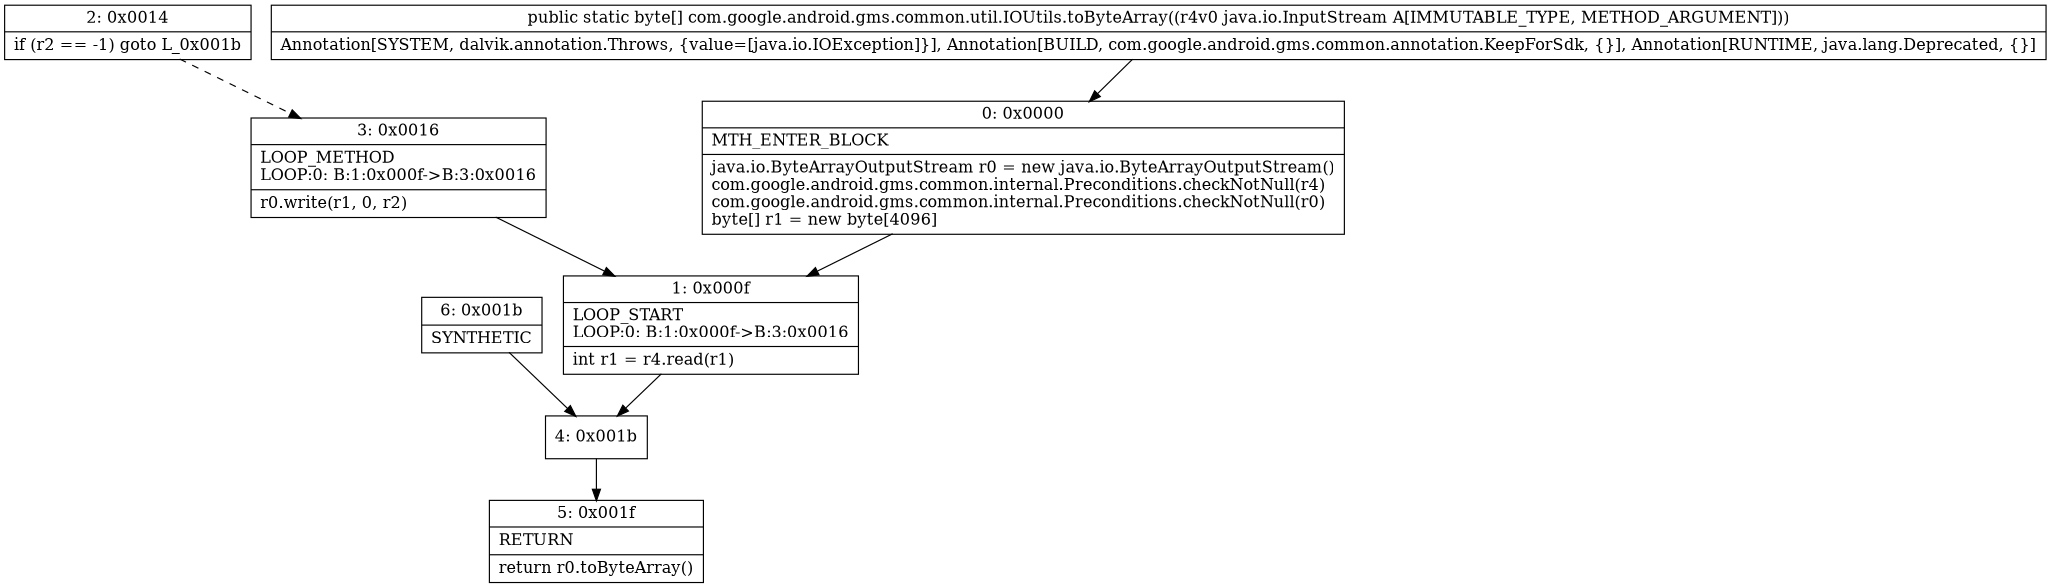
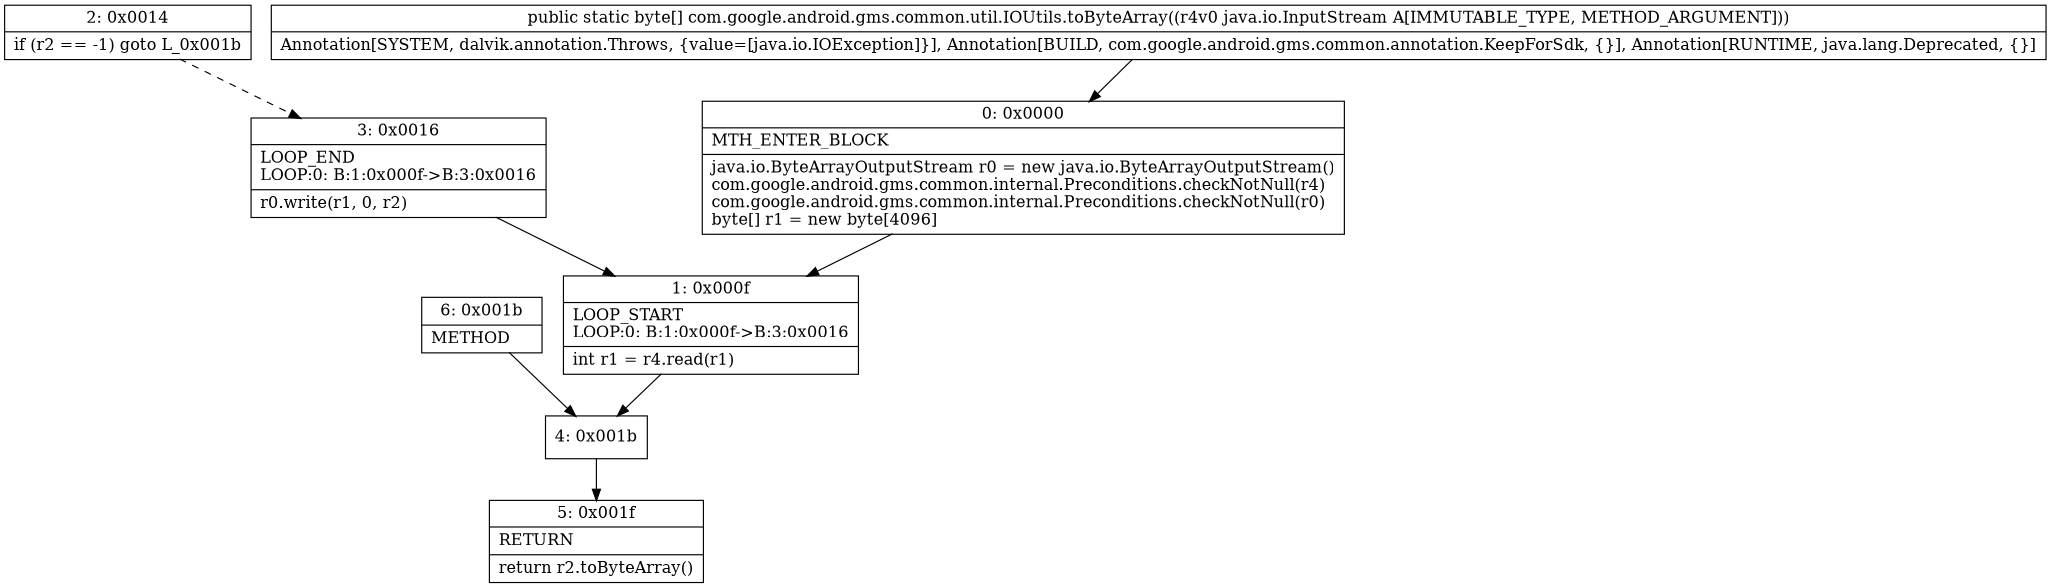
node "3: 0x0016": text "LOOP_METHOD" -> "LOOP_END"
node "6: 0x001b": text "SYNTHETIC" -> "METHOD"
node "5: 0x001f": text "return r0.toByteArray()" -> "return r2.toByteArray()"
